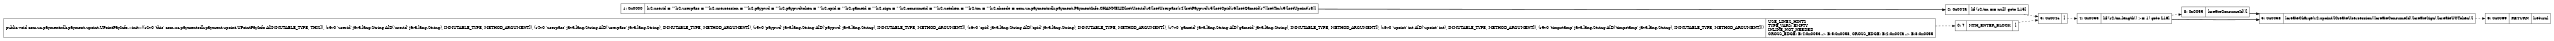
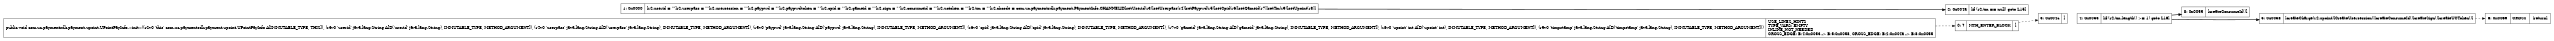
edge "8: 0x0055" -> "5: 0x0058": removed
edge "2: 0x004a" -> "3: 0x004c": removed
edge "4: 0x0053" -> "8: 0x0055": style dashed -> bold
node "6: 0x0069": text "RETURN" -> "CROSS"
edge "3: 0x004c" -> "4: 0x0053": removed
